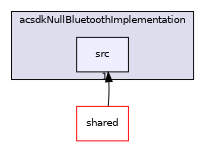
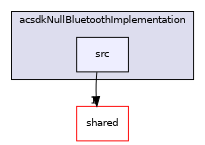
edge "shared" -> "src": reversed
